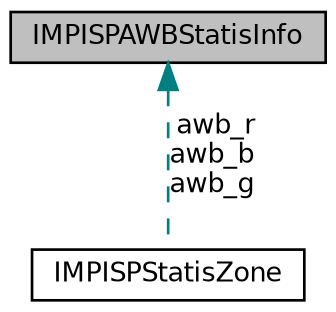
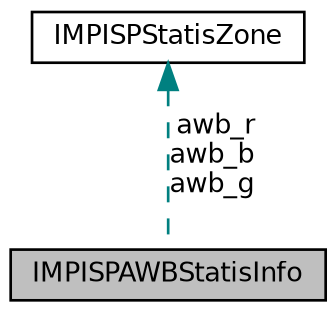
edge "IMPISPStatisZone" -> "IMPISPAWBStatisInfo": reversed
